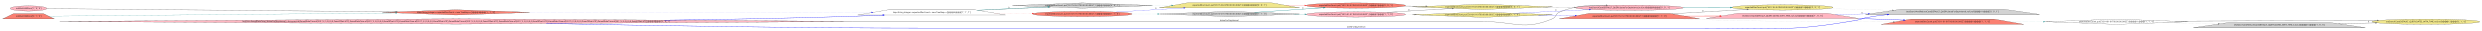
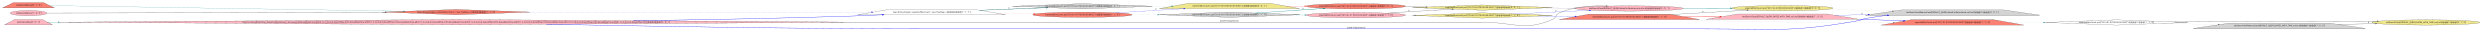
node "testIntervalDay['0', '0', '1']": added
